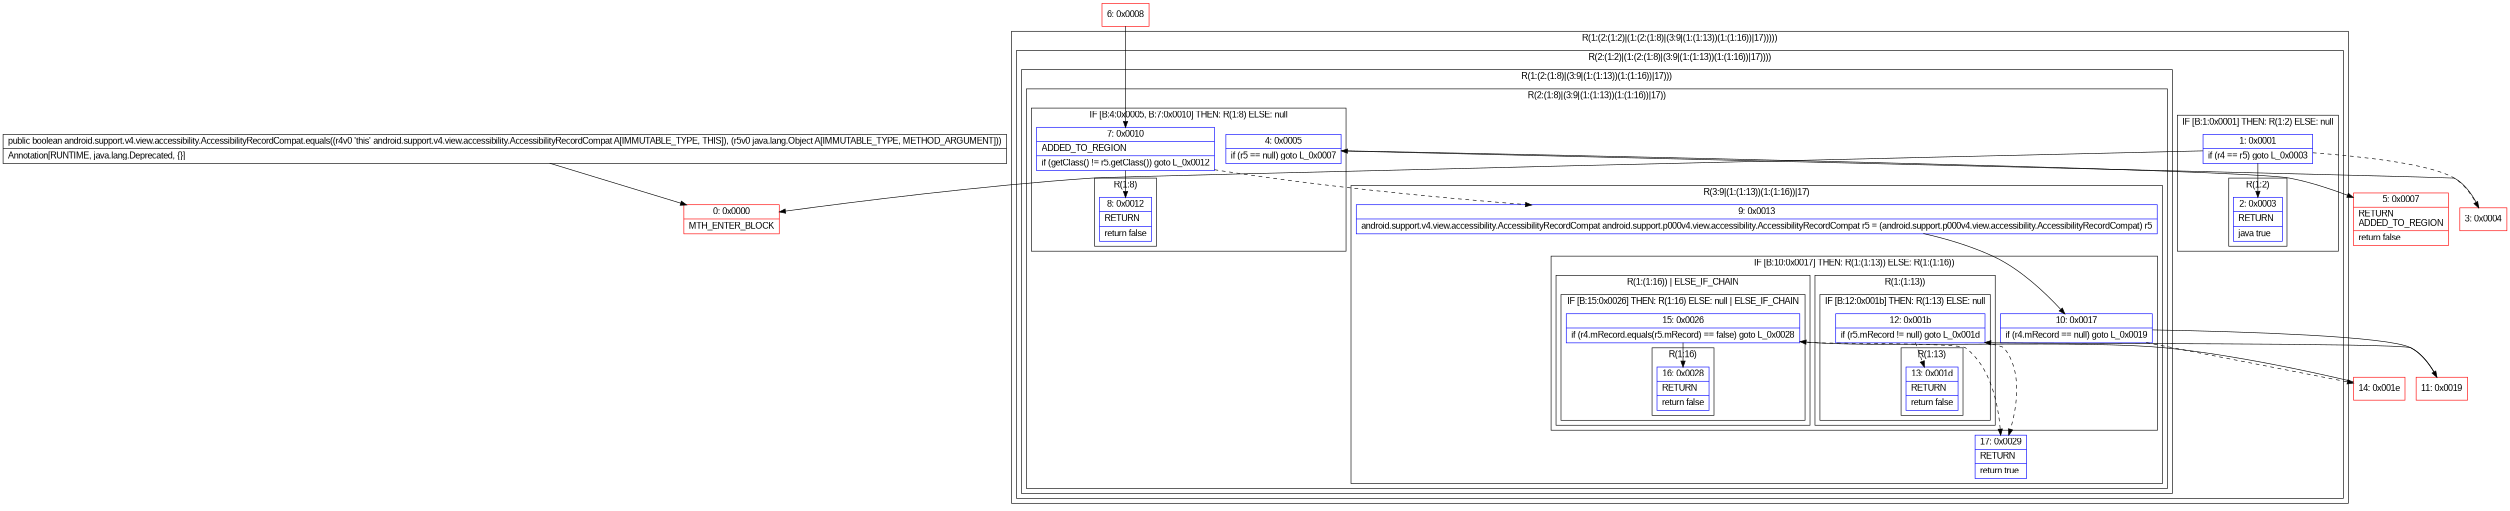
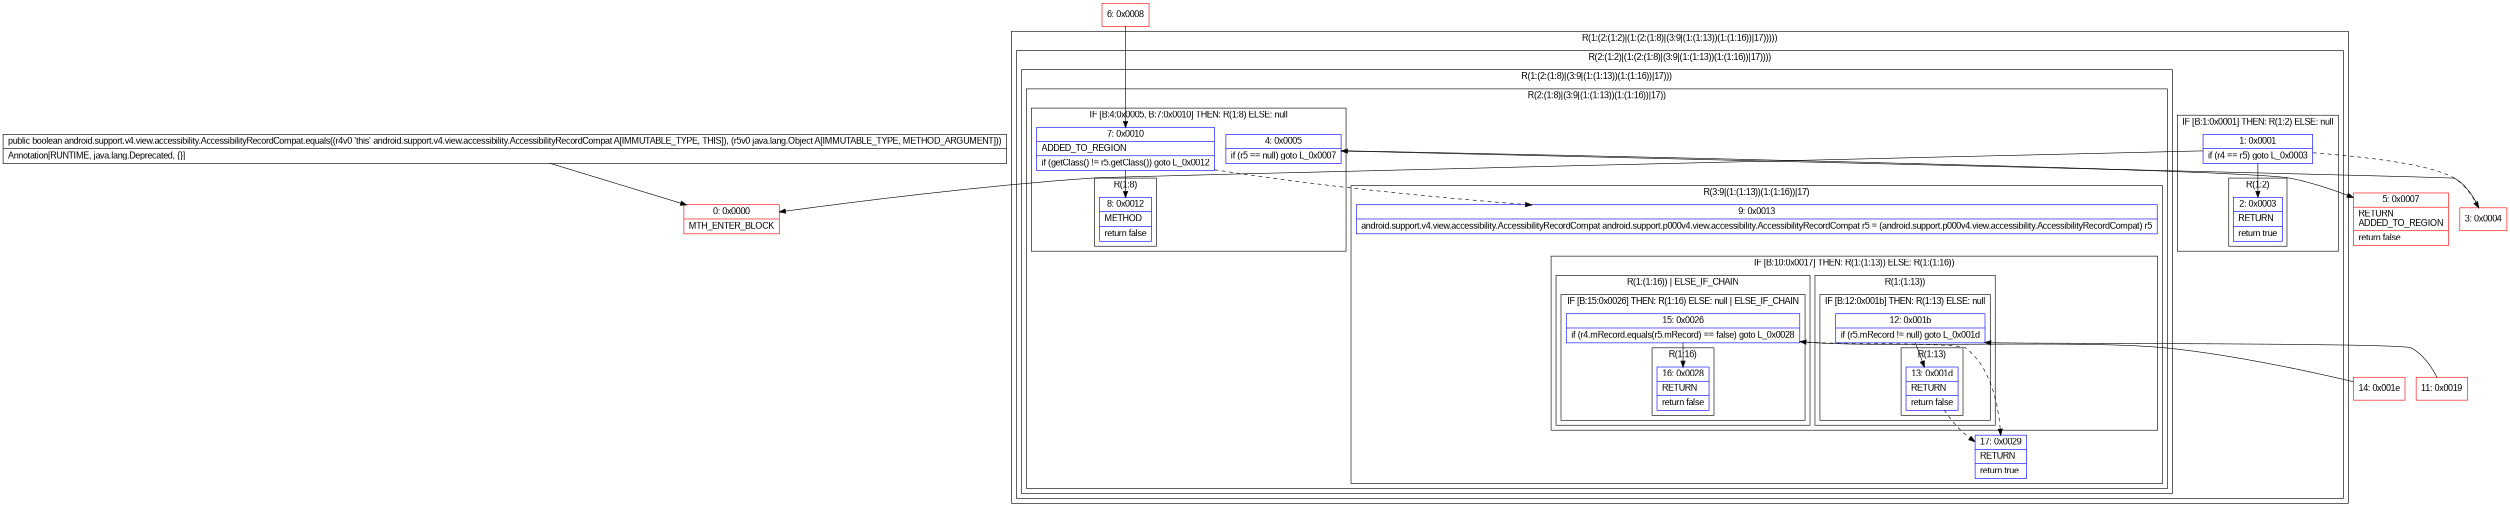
node "8: 0x0012": text "RETURN" -> "METHOD"
node "2: 0x0003": text "java true" -> "return true"
node "10: 0x0017": removed
edge "12: 0x001b" -> "13: 0x001d": style dashed -> solid
edge "12: 0x001b" -> "17: 0x0029": now "13: 0x001d" -> "17: 0x0029"
